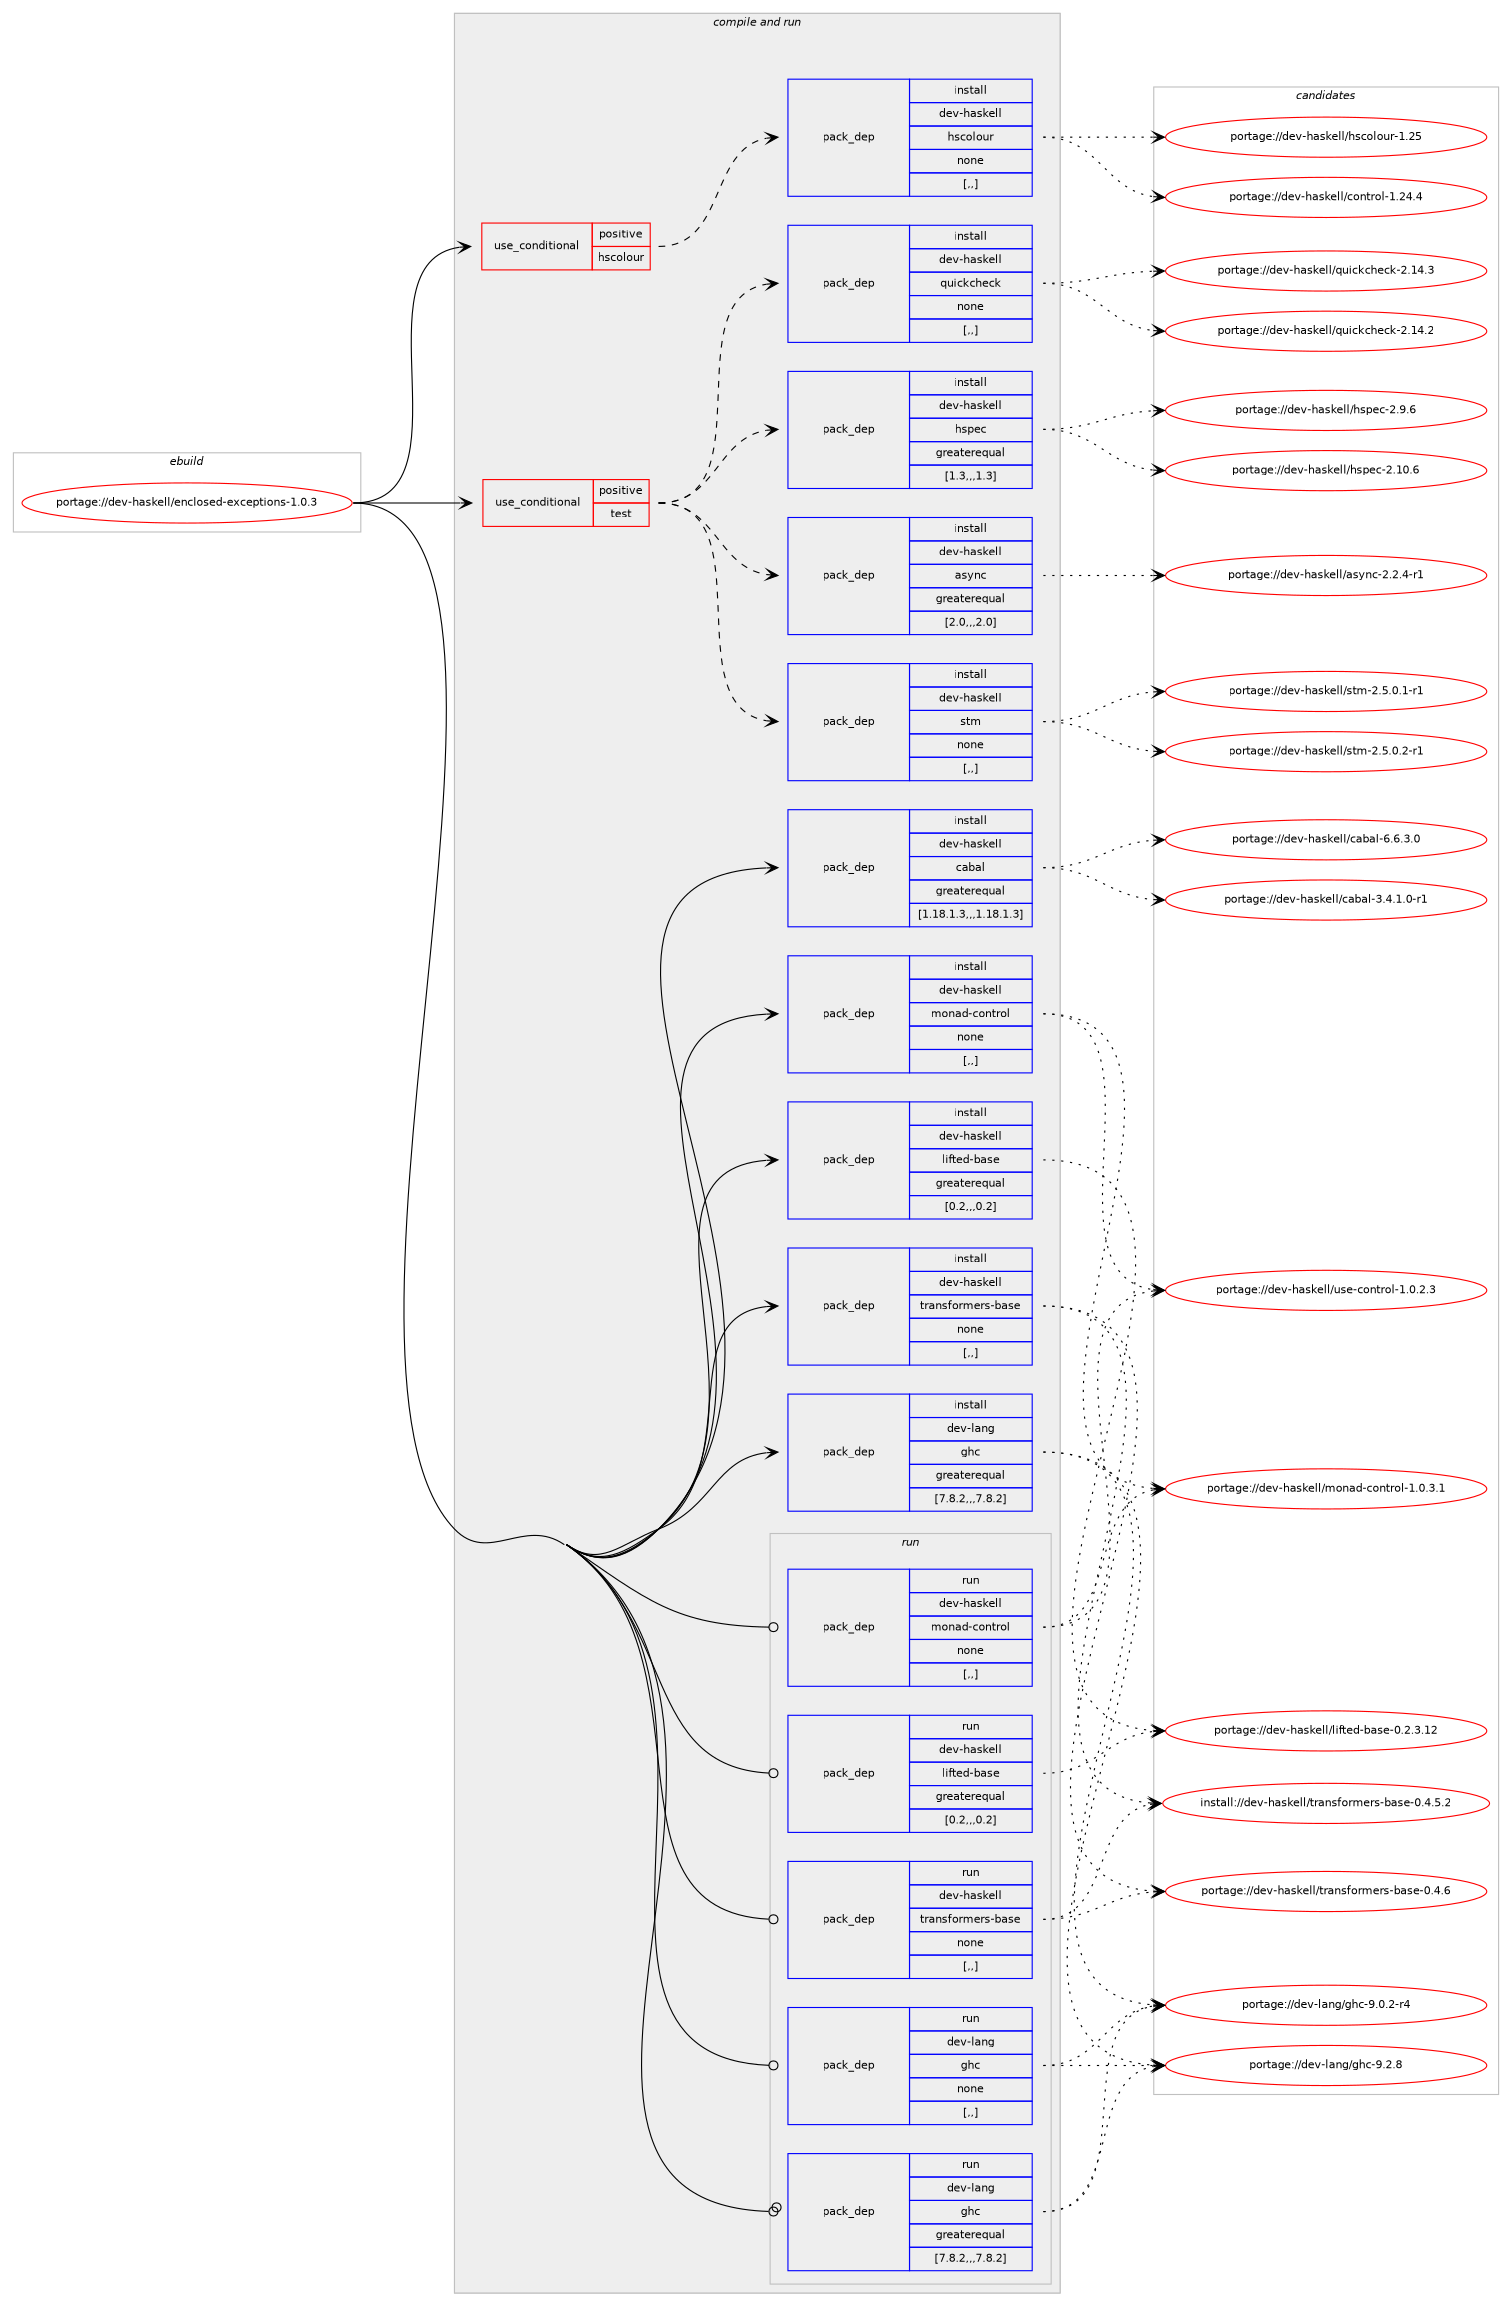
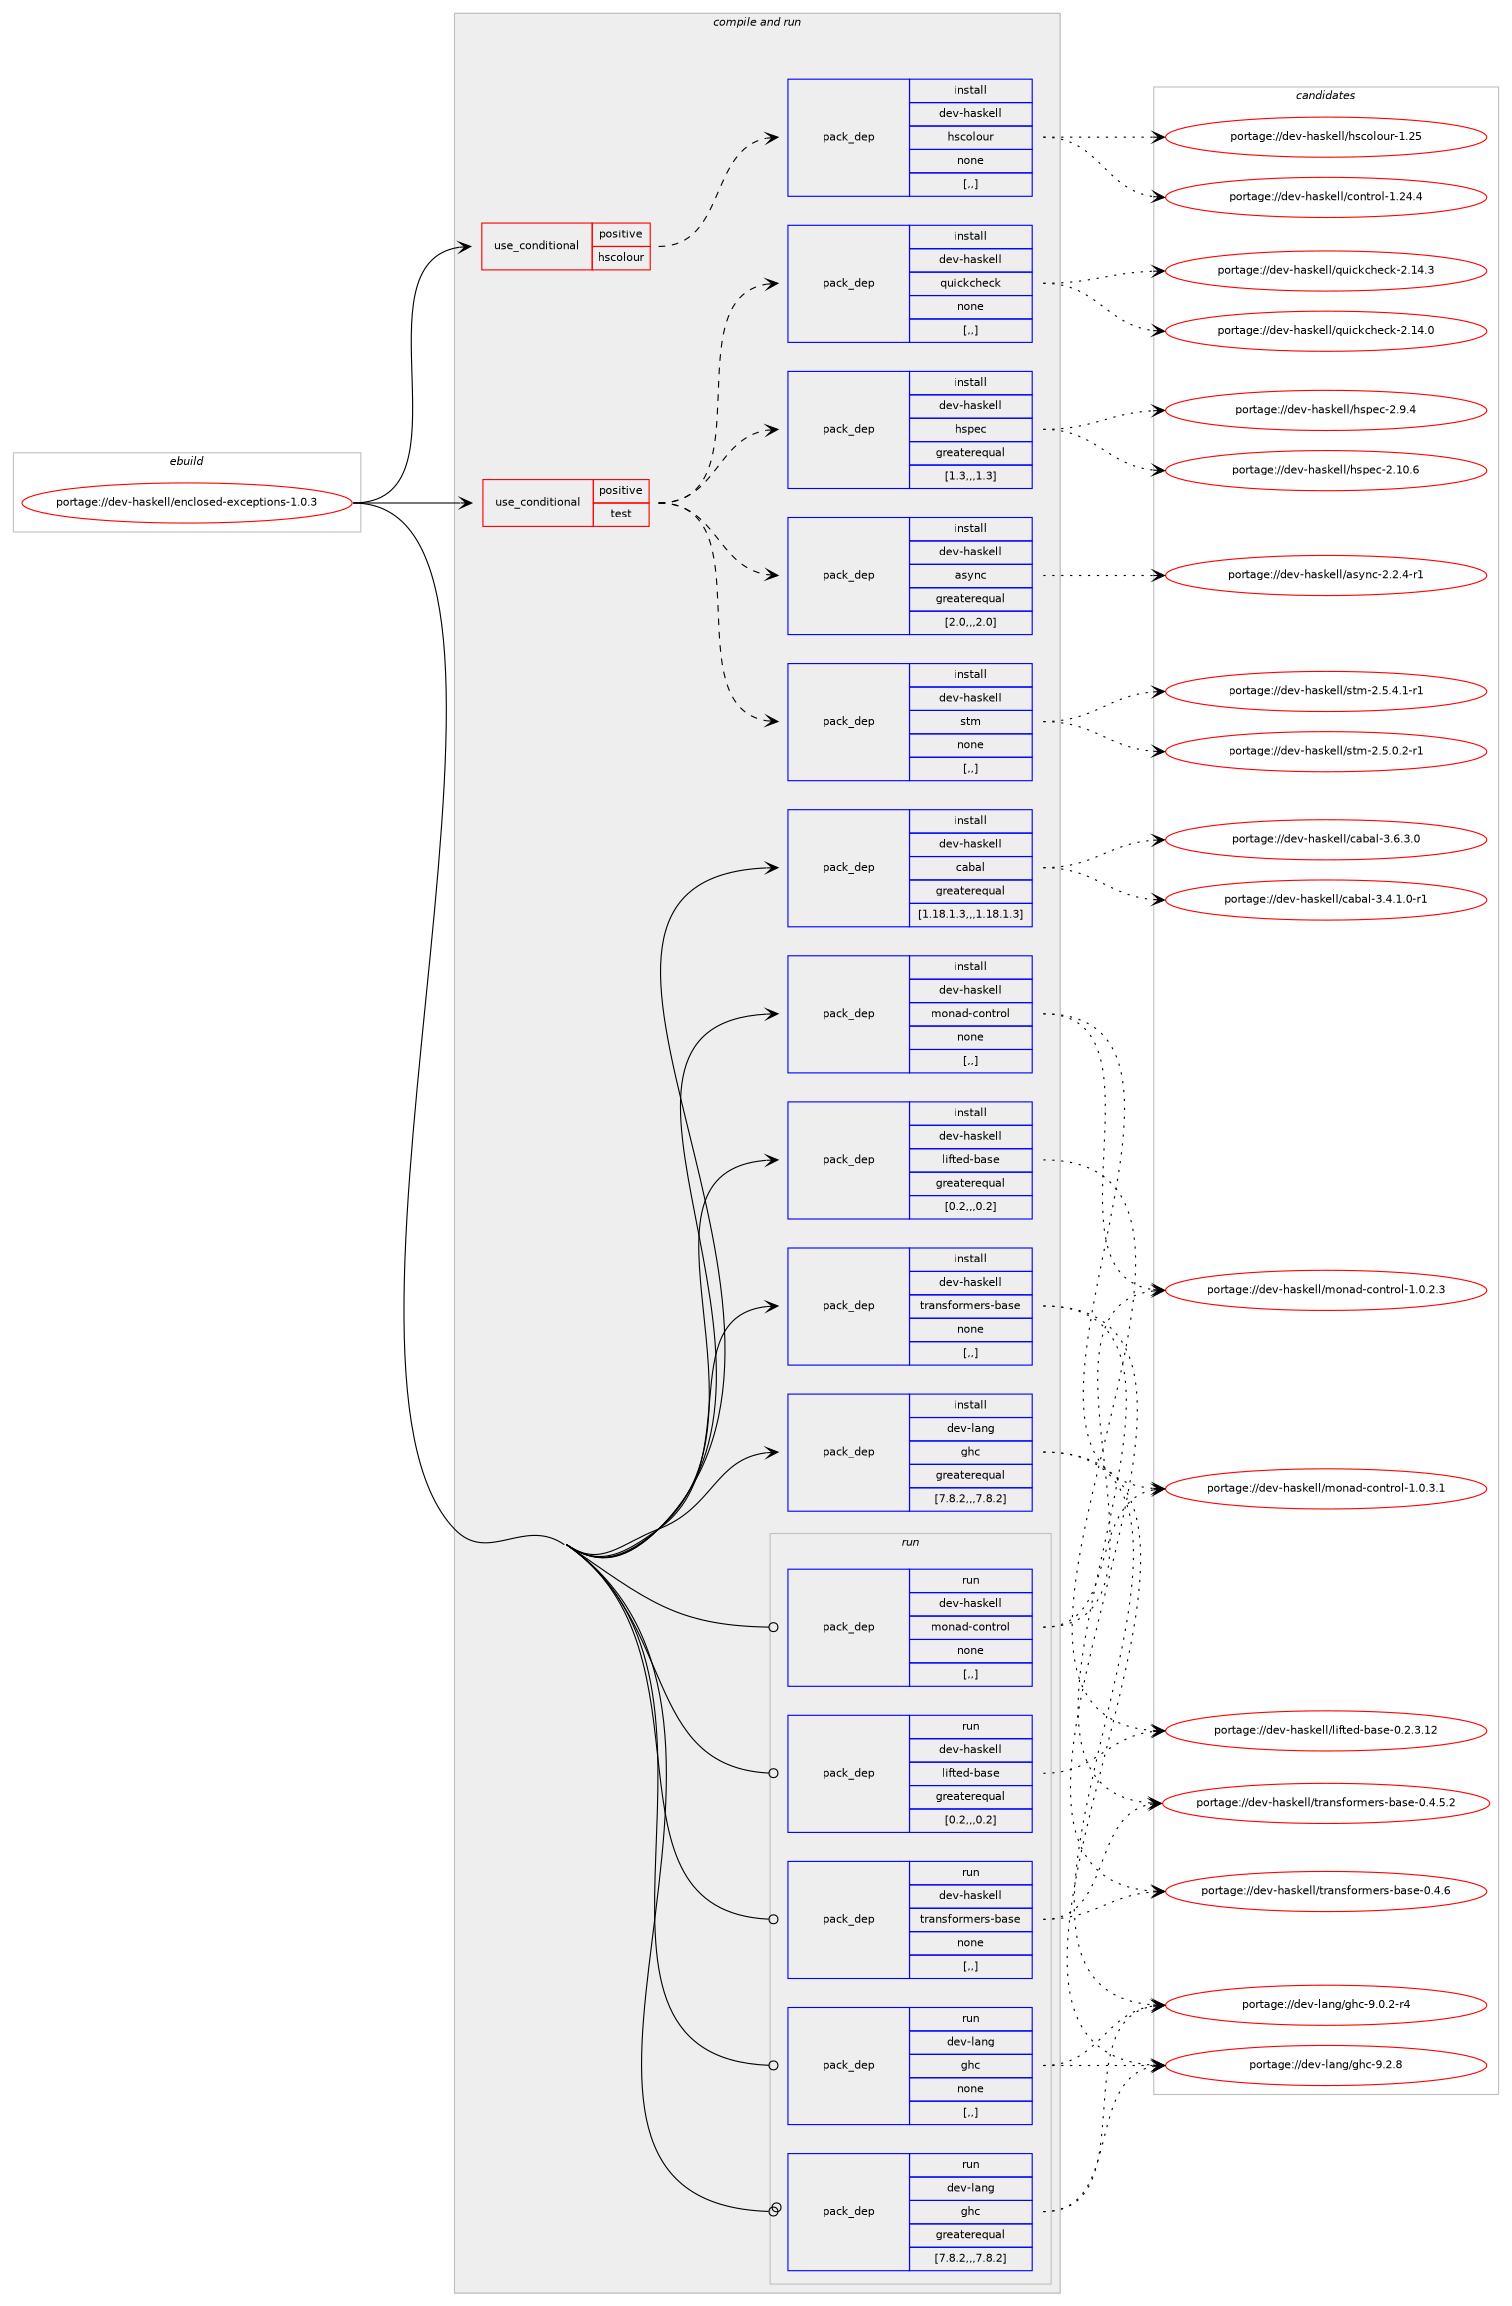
node "portage://dev-haskell/quickcheck-2.14.2": label "portage://dev-haskell/quickcheck-2.14.2" -> "portage://dev-haskell/quickcheck-2.14.0"
node "portage://dev-haskell/hspec-2.9.6": label "portage://dev-haskell/hspec-2.9.6" -> "portage://dev-haskell/hspec-2.9.4"
node "portage://dev-haskell/stm-2.5.0.1-r1": label "portage://dev-haskell/stm-2.5.0.1-r1" -> "portage://dev-haskell/stm-2.5.4.1-r1"
node "portage://dev-haskell/cabal-6.6.3.0": label "portage://dev-haskell/cabal-6.6.3.0" -> "portage://dev-haskell/cabal-3.6.3.0"
node "portage://dev-haskell/use-control-1.0.2.3": label "portage://dev-haskell/use-control-1.0.2.3" -> "portage://dev-haskell/monad-control-1.0.2.3"
node "install://dev-haskell/transformers-base-0.4.5.2": label "install://dev-haskell/transformers-base-0.4.5.2" -> "portage://dev-haskell/transformers-base-0.4.5.2"
